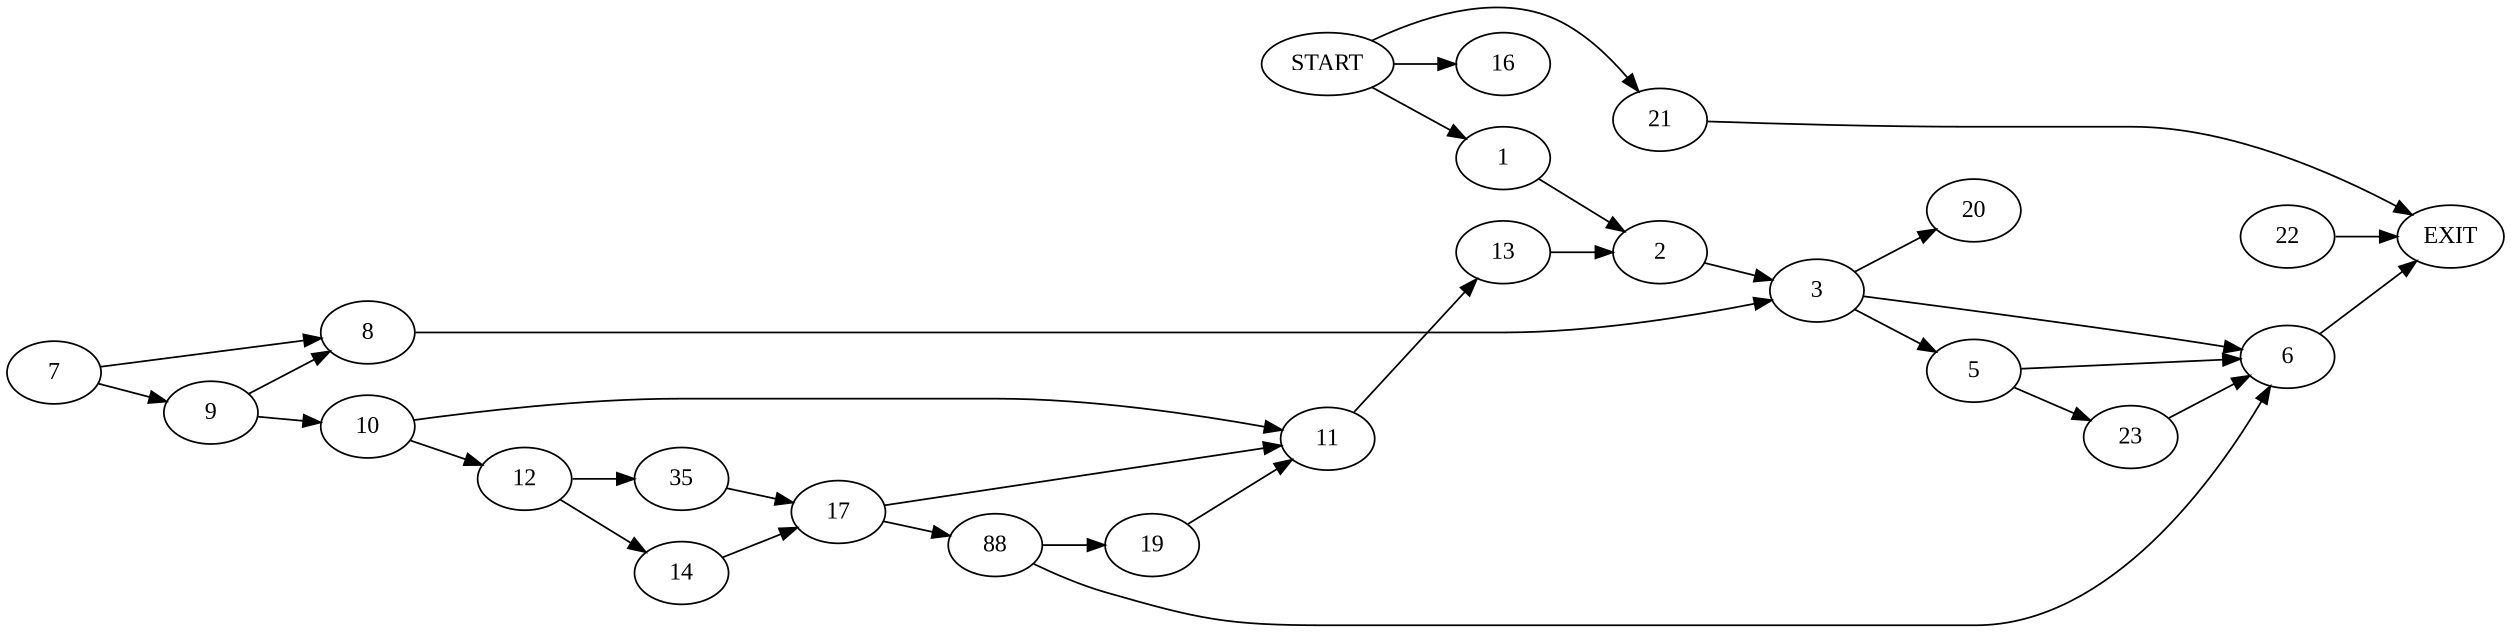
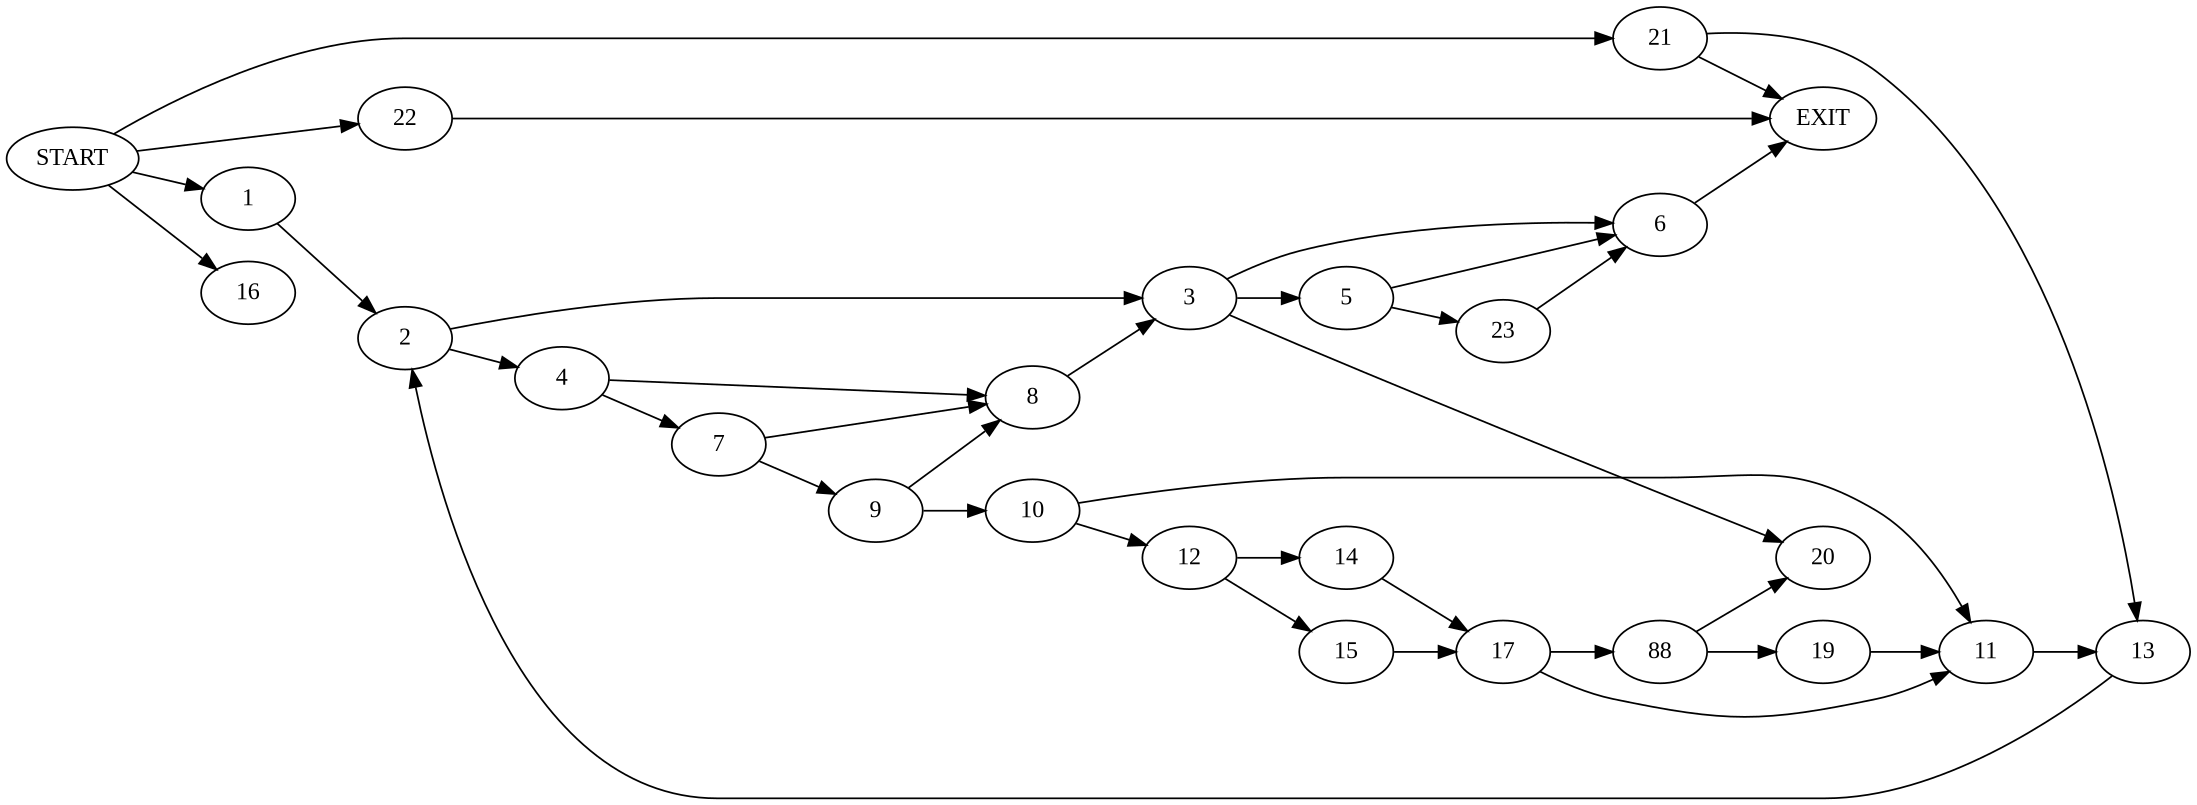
edge "START" -> "22": added
edge "21" -> "13": added
node "4": added
node "35": label "35" -> "15"
edge "88" -> "6": now "88" -> "20"
